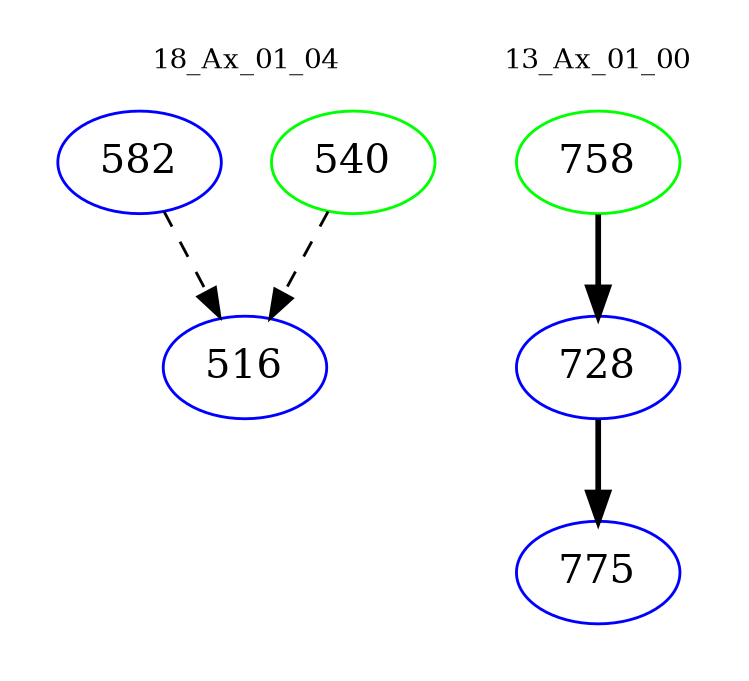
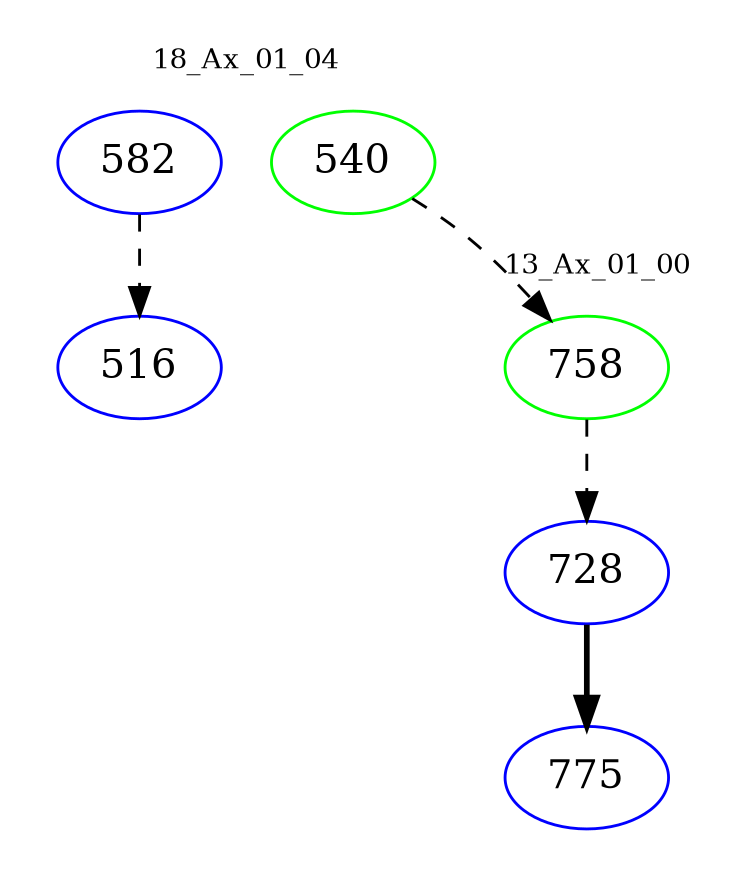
edge "758" -> "728": style bold -> dashed
edge "540" -> "516": now "540" -> "758"
